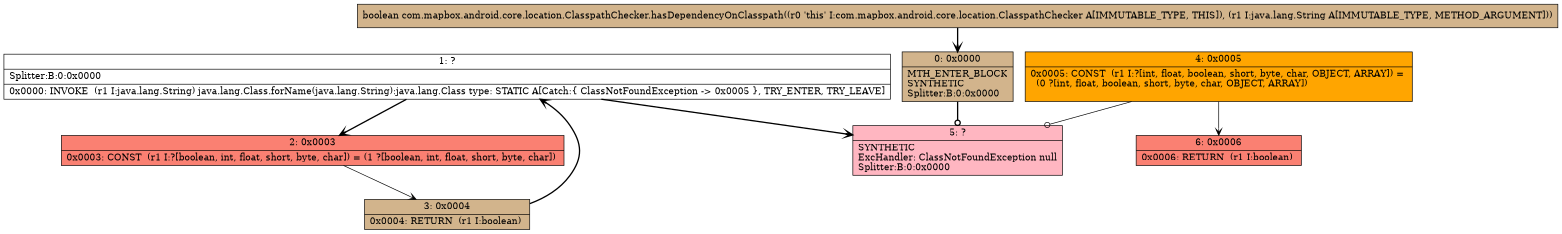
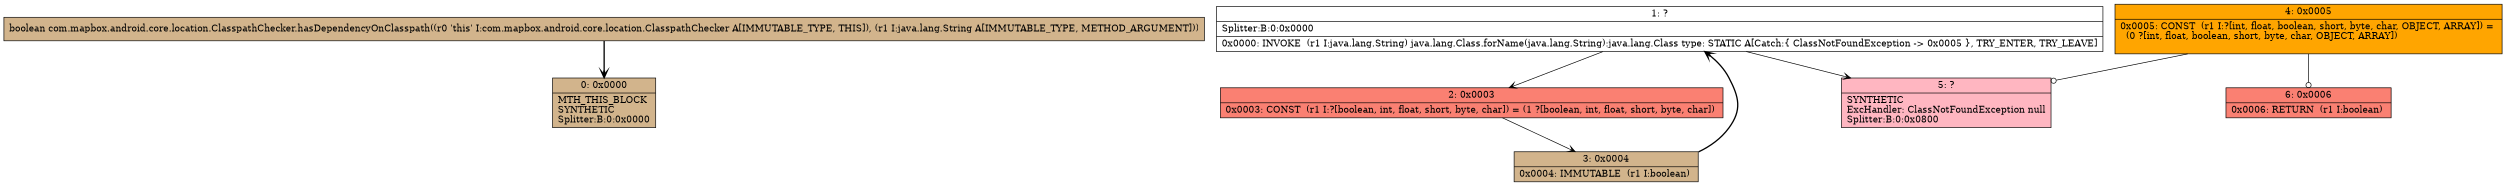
node "0: 0x0000": text "MTH_ENTER_BLOCK" -> "MTH_THIS_BLOCK"
edge "0: 0x0000" -> "5: ?": removed
edge "4: 0x0005" -> "6: 0x0006": arrowhead vee -> odot
edge "1: ?" -> "2: 0x0003": style bold -> solid
edge "1: ?" -> "5: ?": style bold -> solid
node "5: ?": text "Splitter:B:0:0x0000" -> "Splitter:B:0:0x0800"
node "3: 0x0004": text "0x0004: RETURN  (r1 I:boolean)" -> "0x0004: IMMUTABLE  (r1 I:boolean)"
